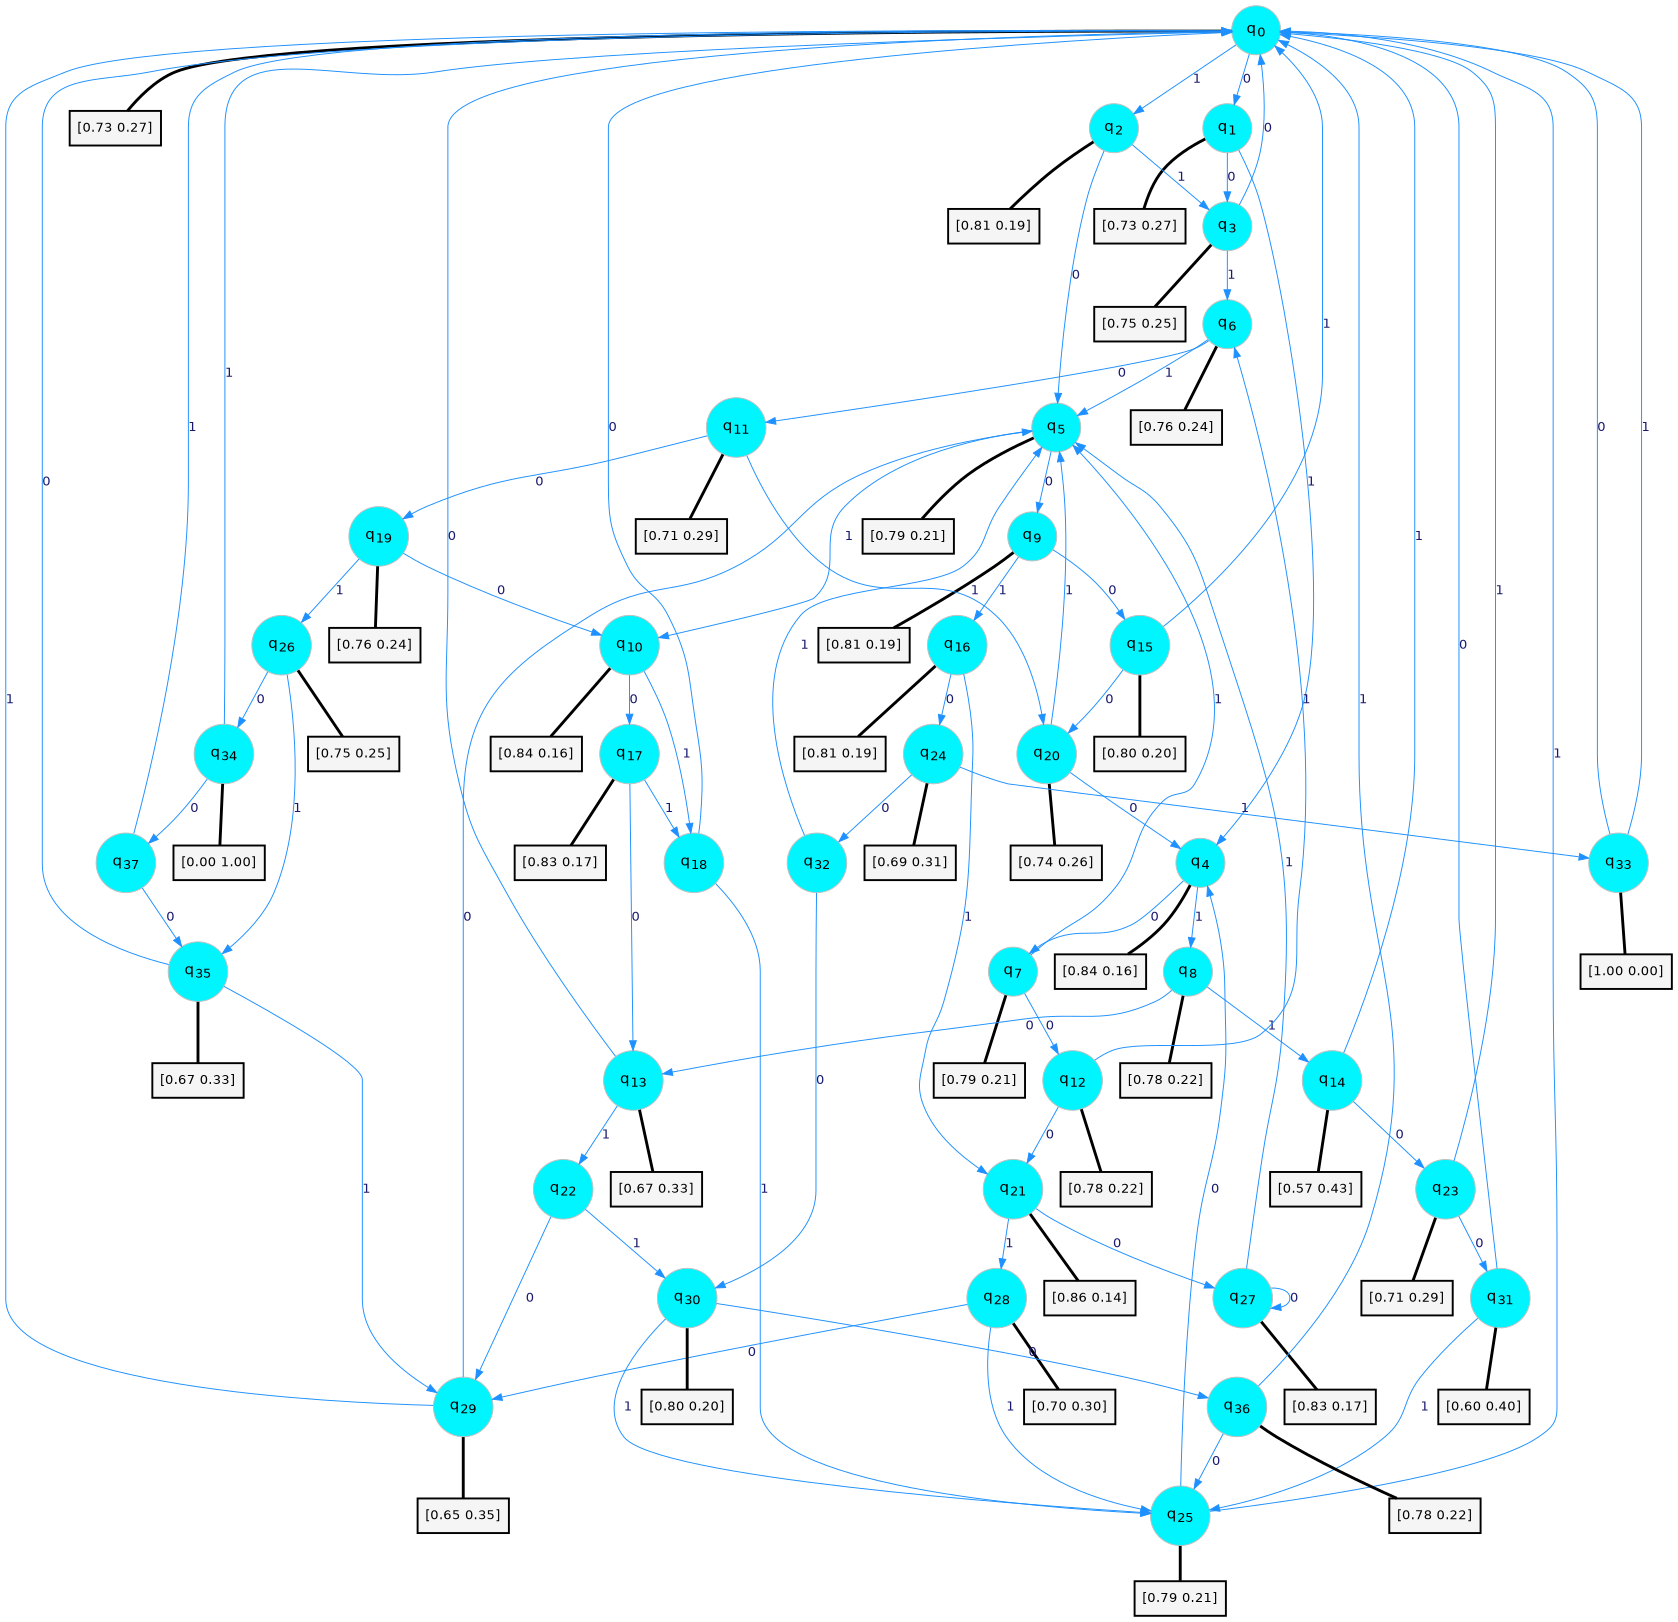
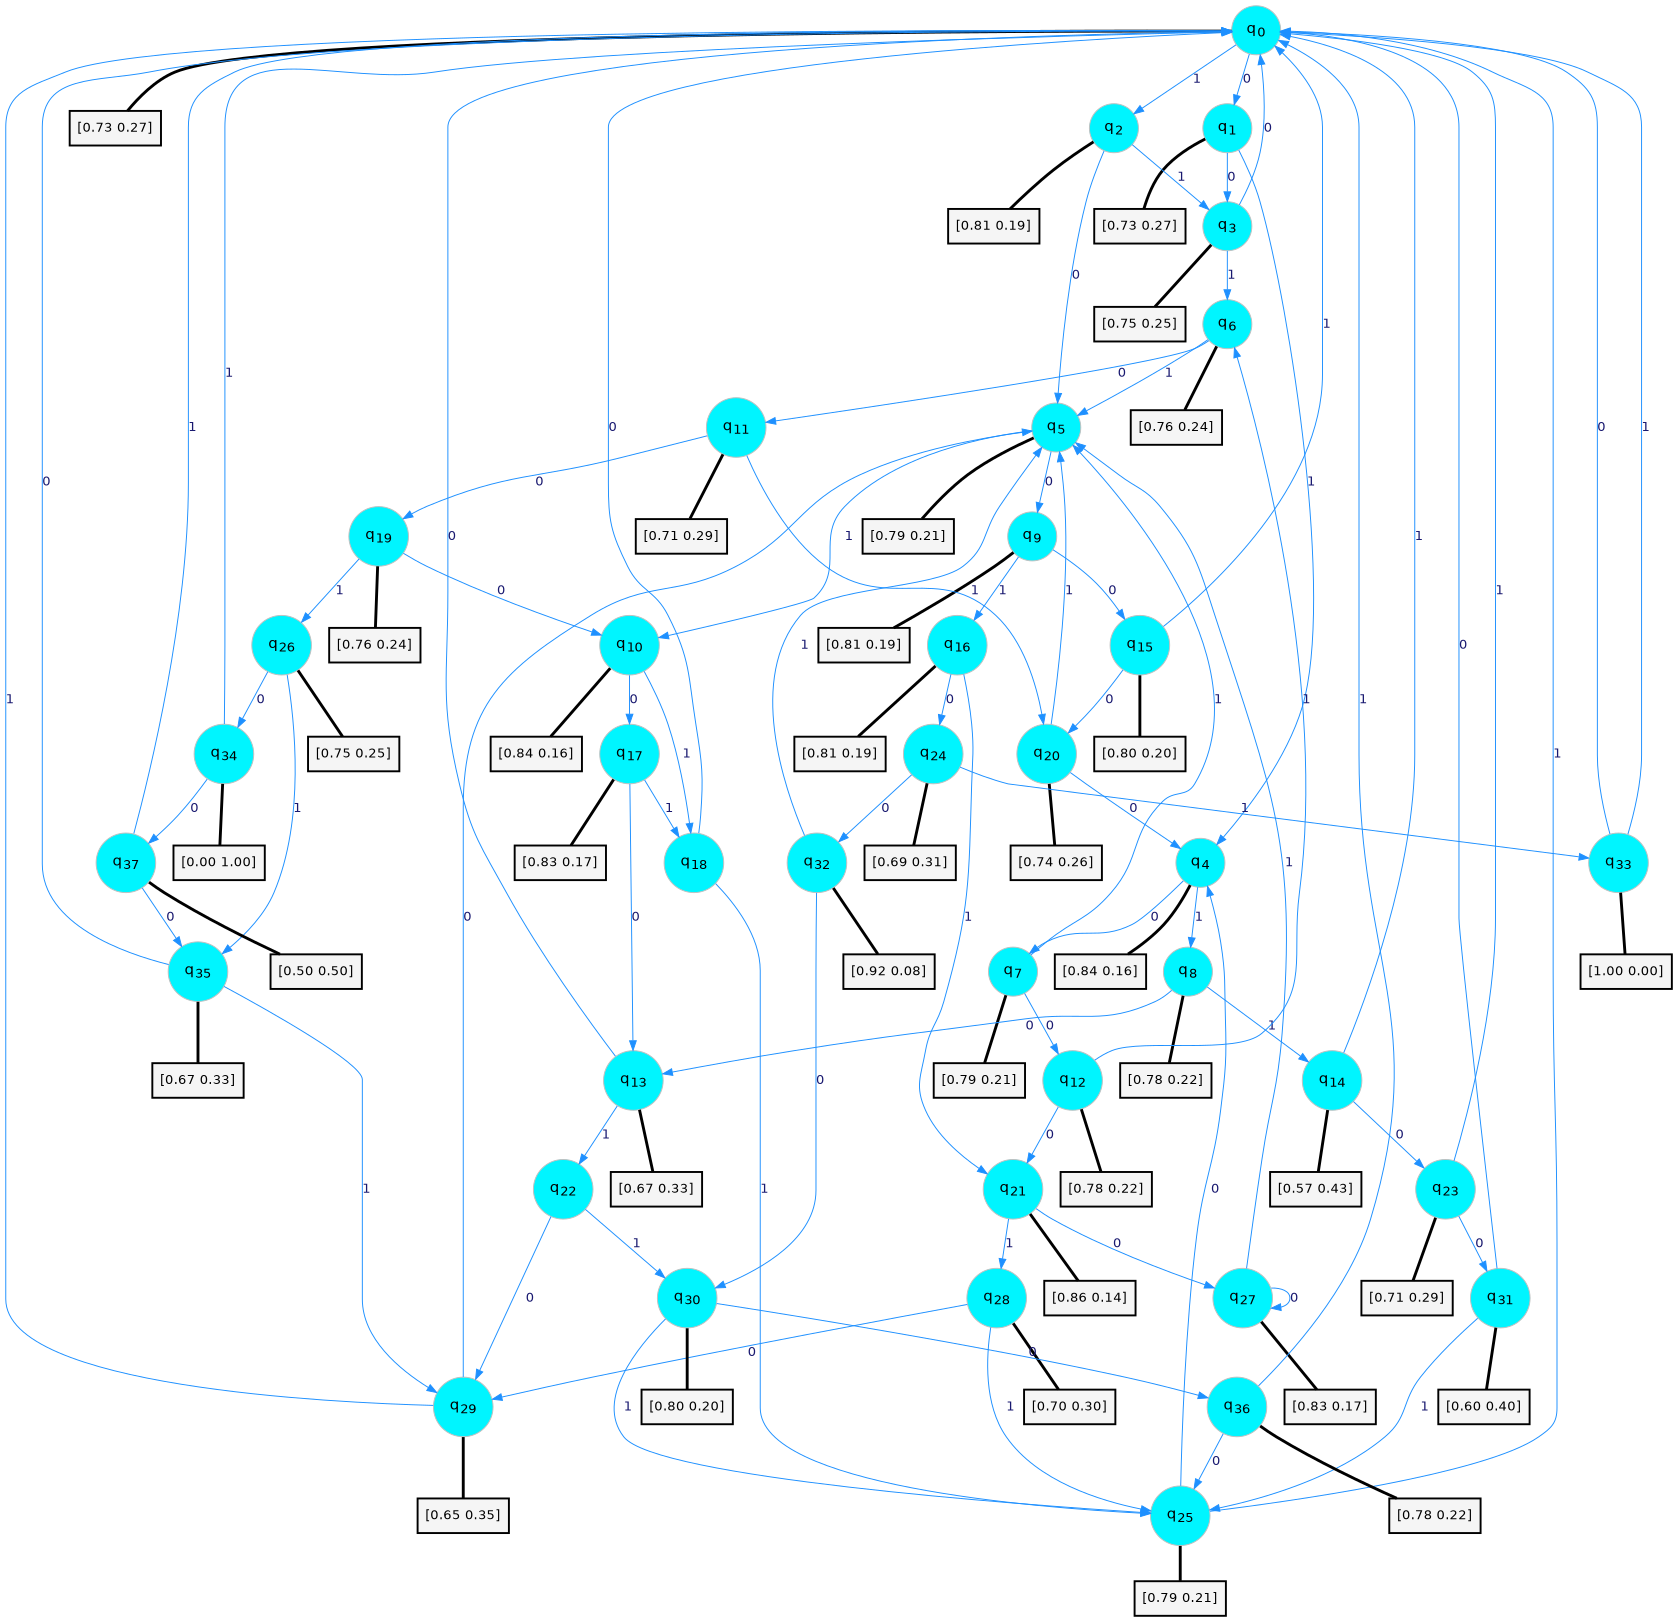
node "[0.50 0.50]": added
node "[0.92 0.08]": added
